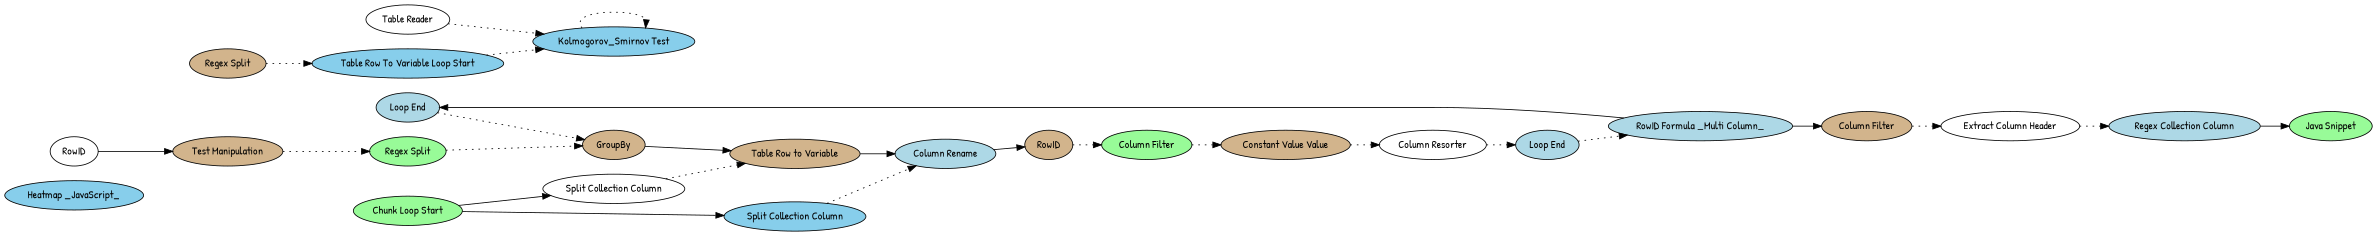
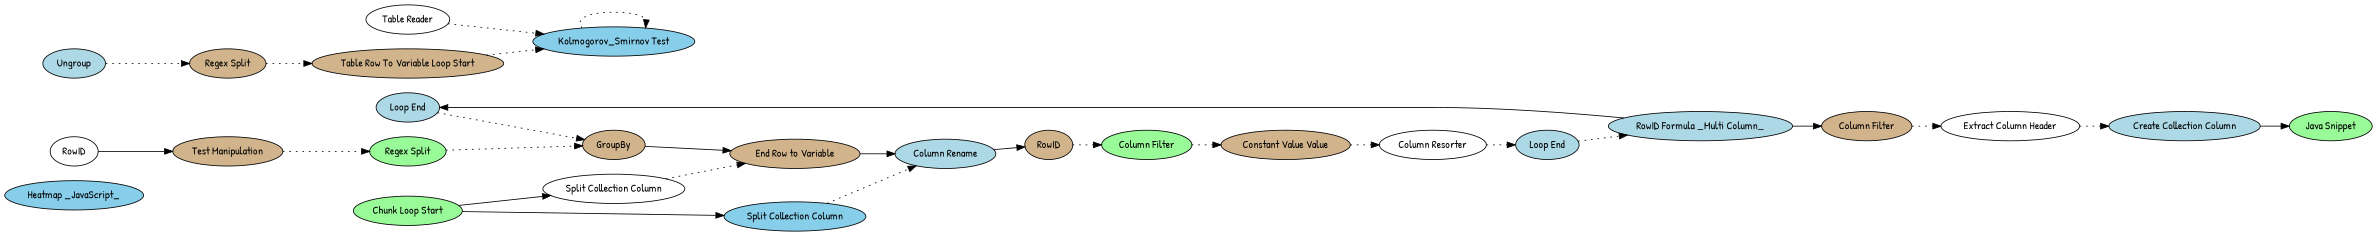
node "Ungroup": added
node "Table Row To Variable Loop Start": fillcolor skyblue -> tan
node "Regex Collection Column": label "Regex Collection Column" -> "Create Collection Column"
node "Table Row to Variable": label "Table Row to Variable" -> "End Row to Variable"
